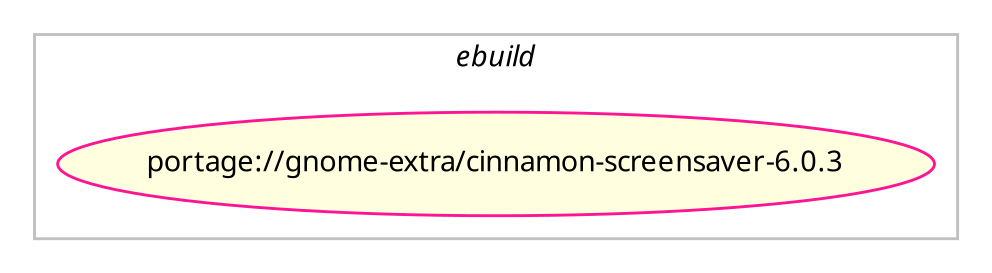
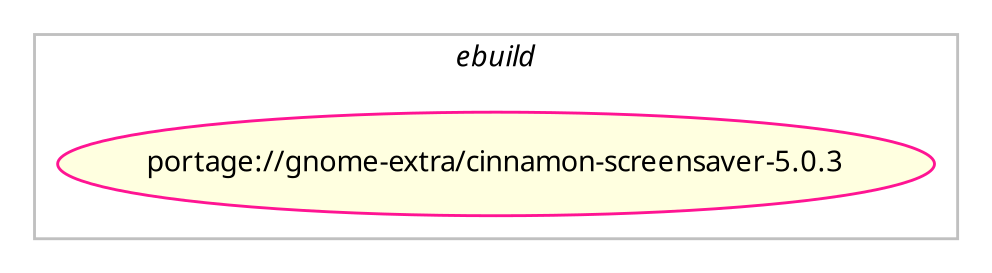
node "portage://gnome-extra/cinnamon-screensaver-6.0.3": label "portage://gnome-extra/cinnamon-screensaver-6.0.3" -> "portage://gnome-extra/cinnamon-screensaver-5.0.3"
